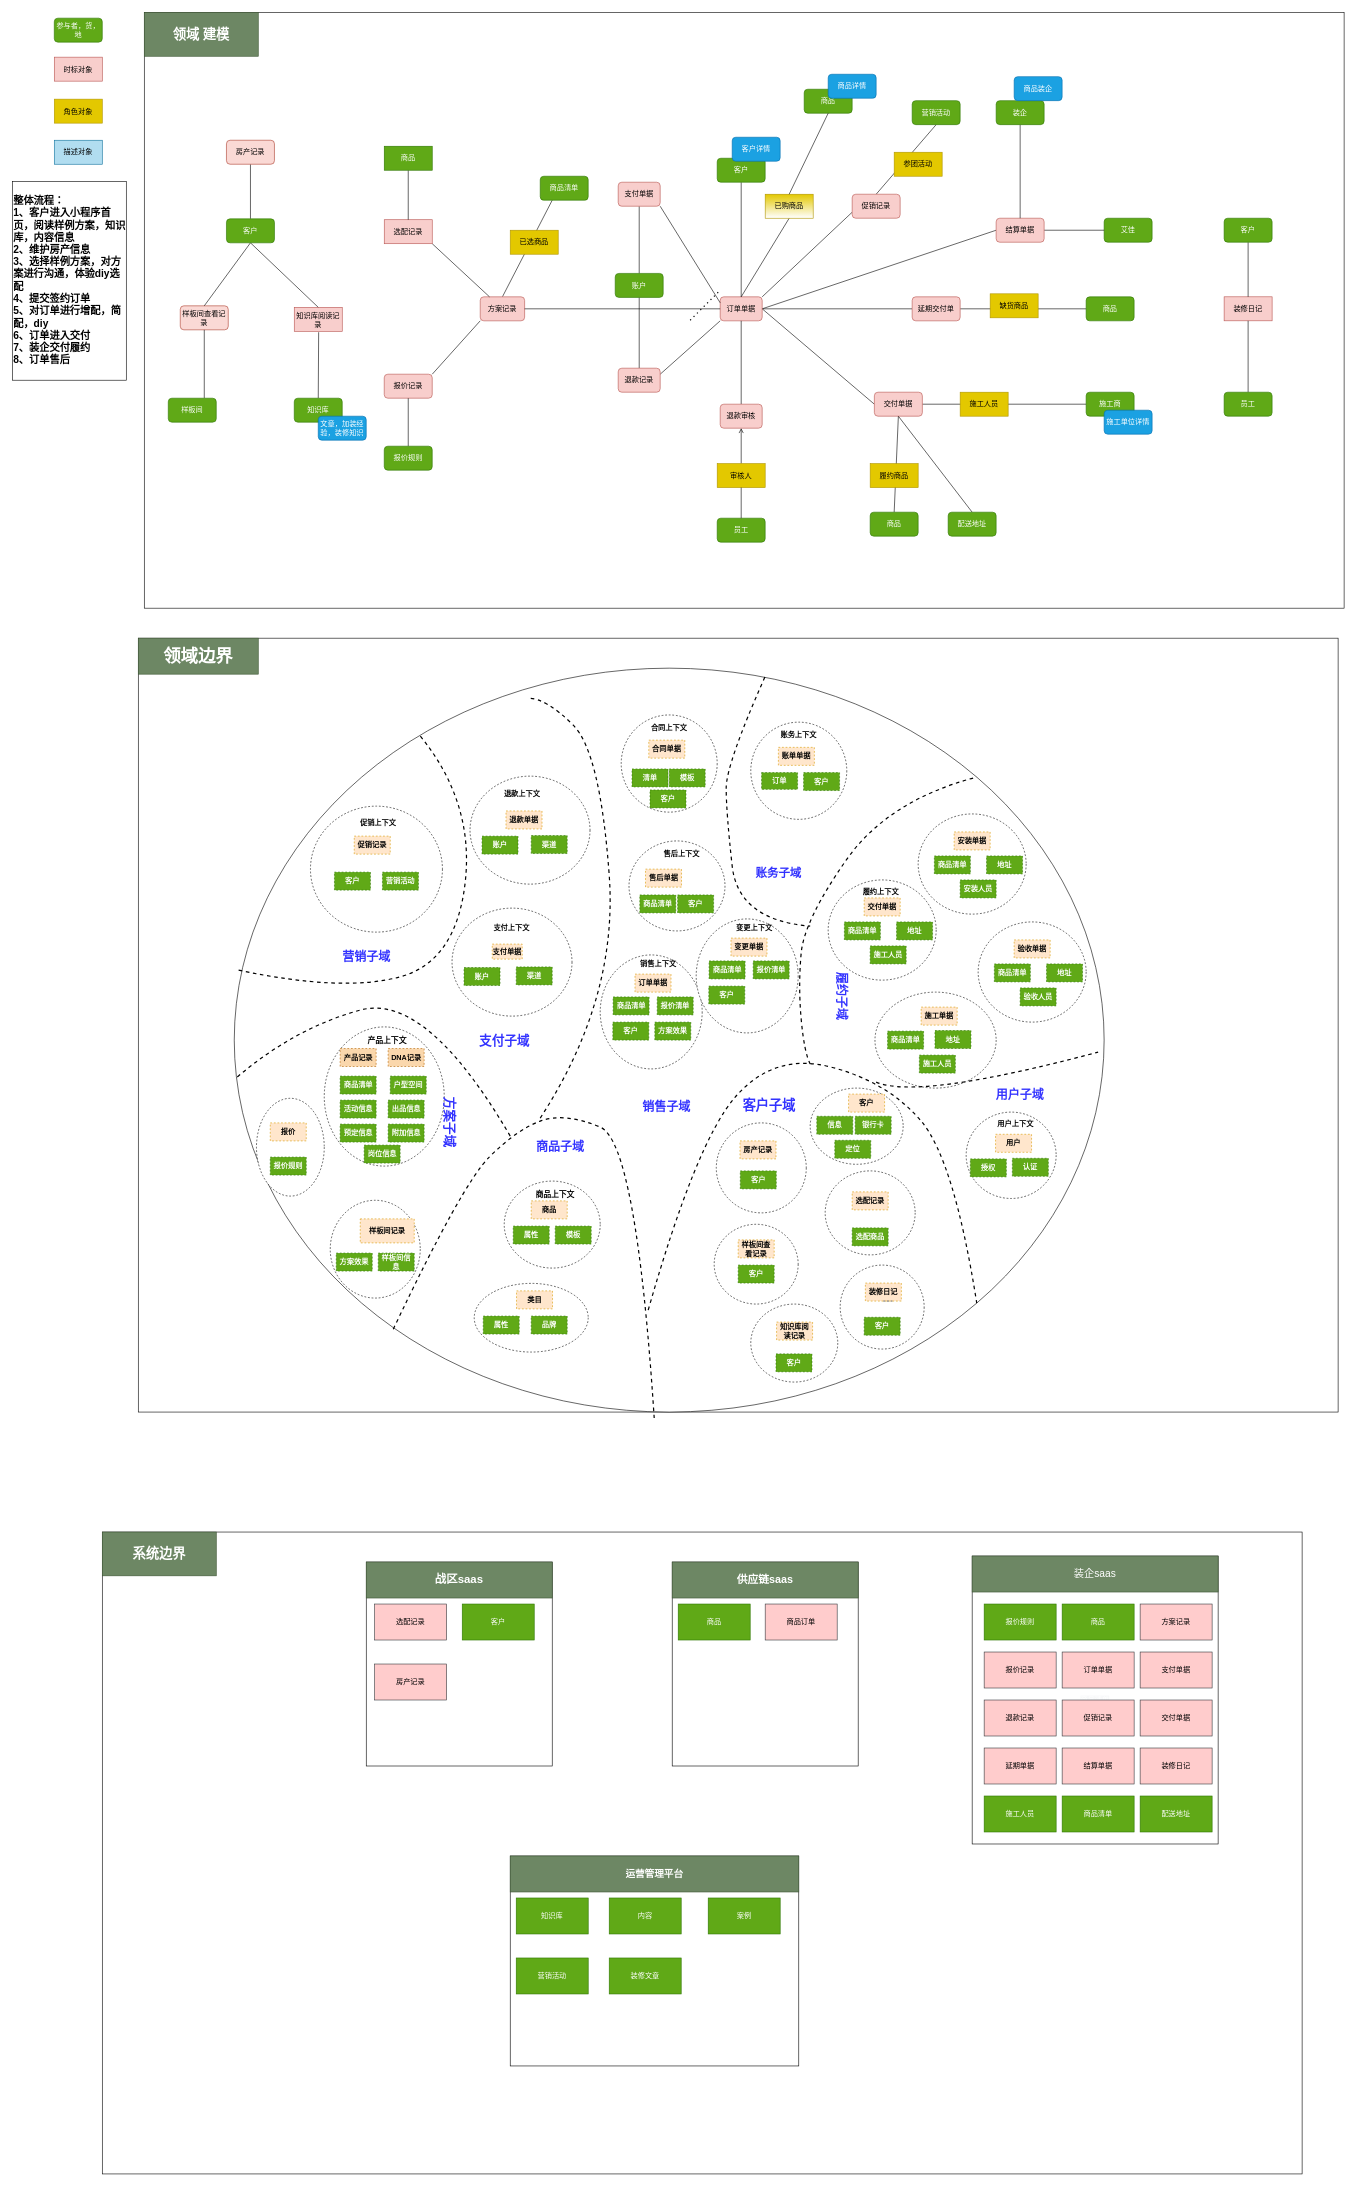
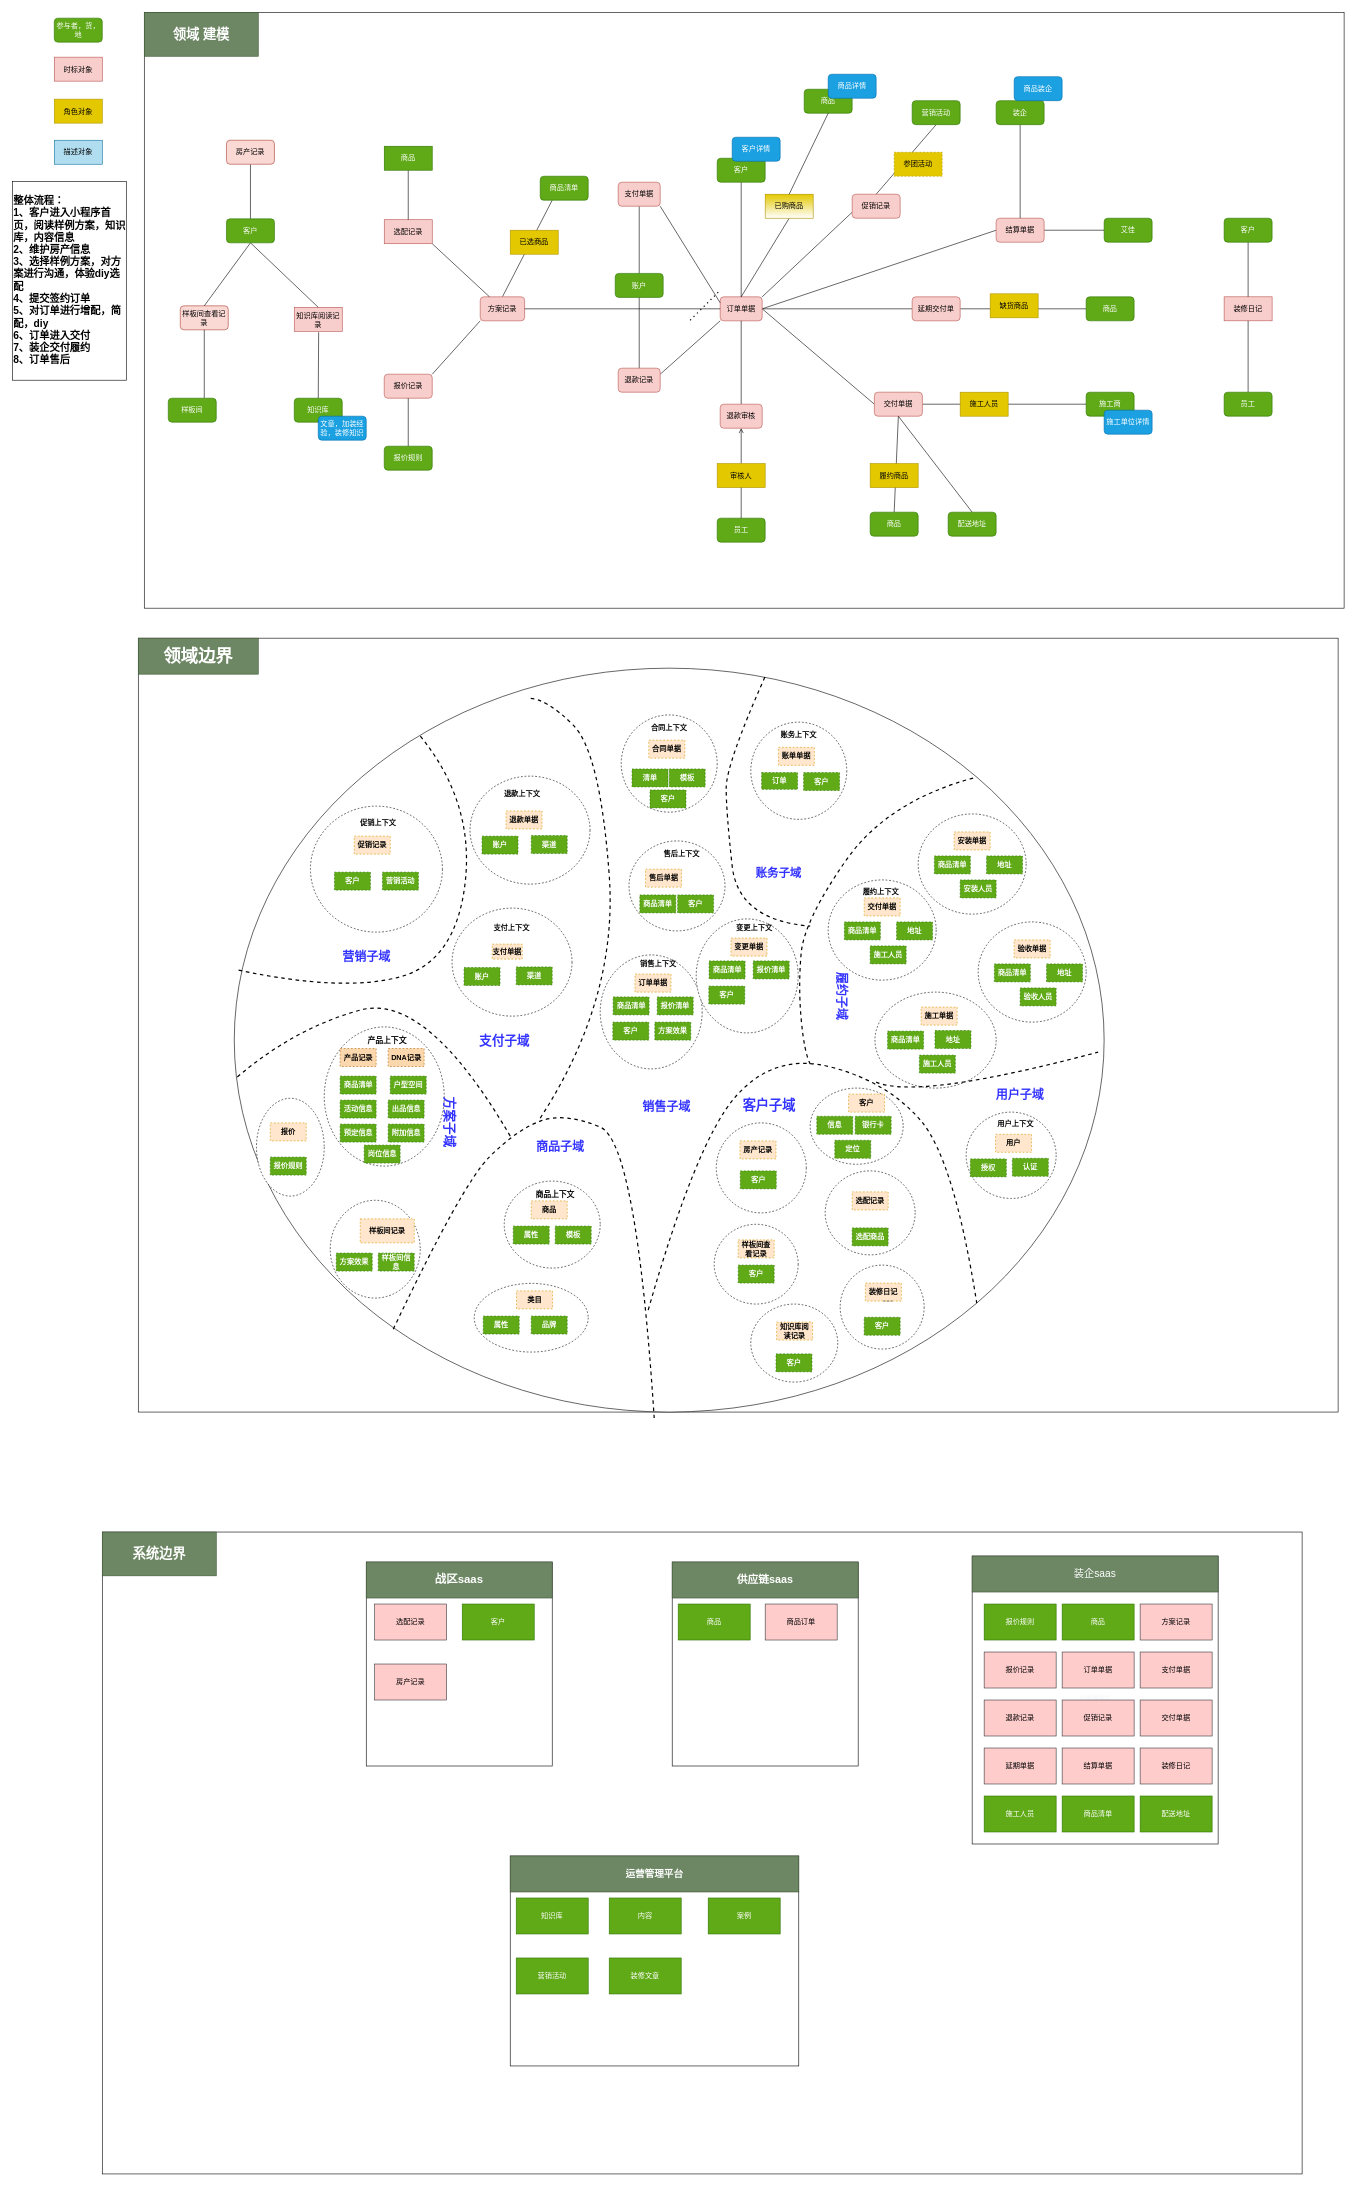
node "参团活动": style solid -> dashed
